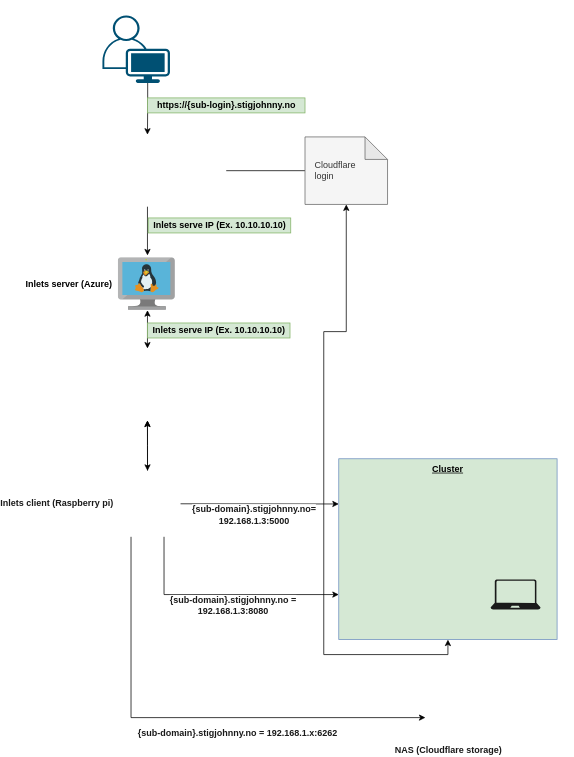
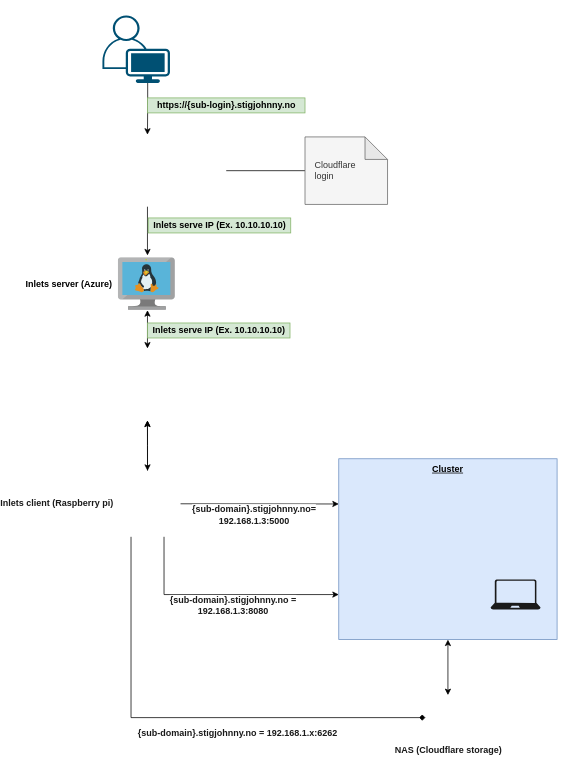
edge "Cloudflare login" -- "Cluster": now "NAS (Cloudflare storage)" -- "Cluster"
node "Cluster": fillcolor #d5e8d4 -> #dae8fc
edge "Inlets client (Raspberry pi)" -> "NAS (Cloudflare storage)": arrowhead classic -> diamond
